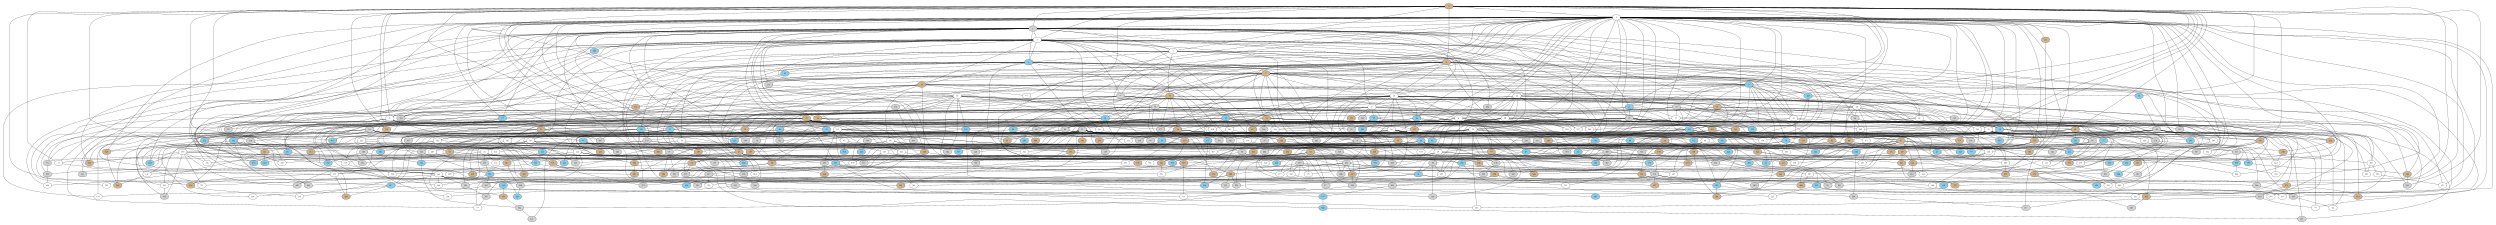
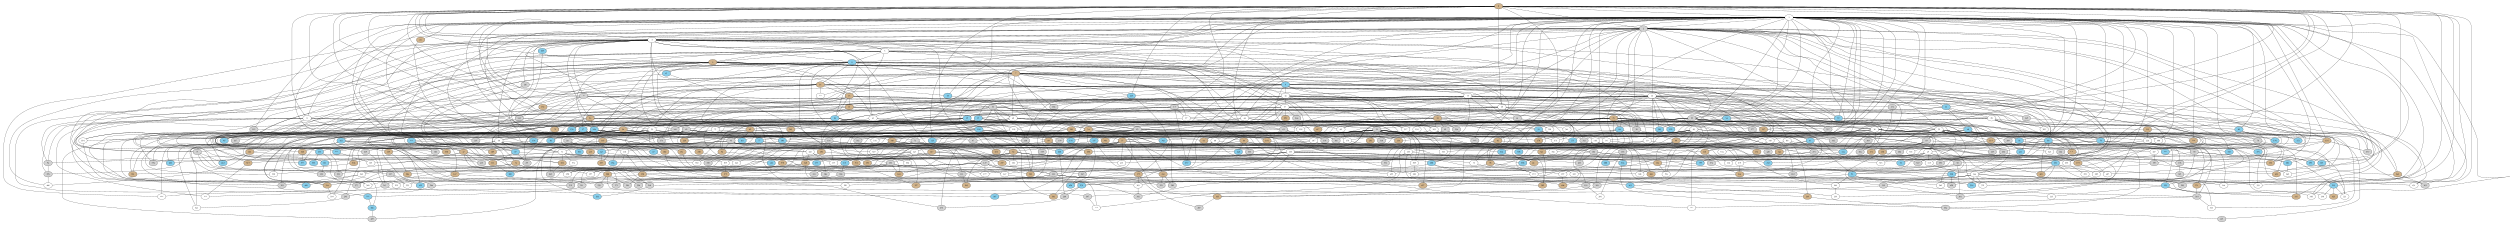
edge "3" -- "19": now "3" -- "118"
